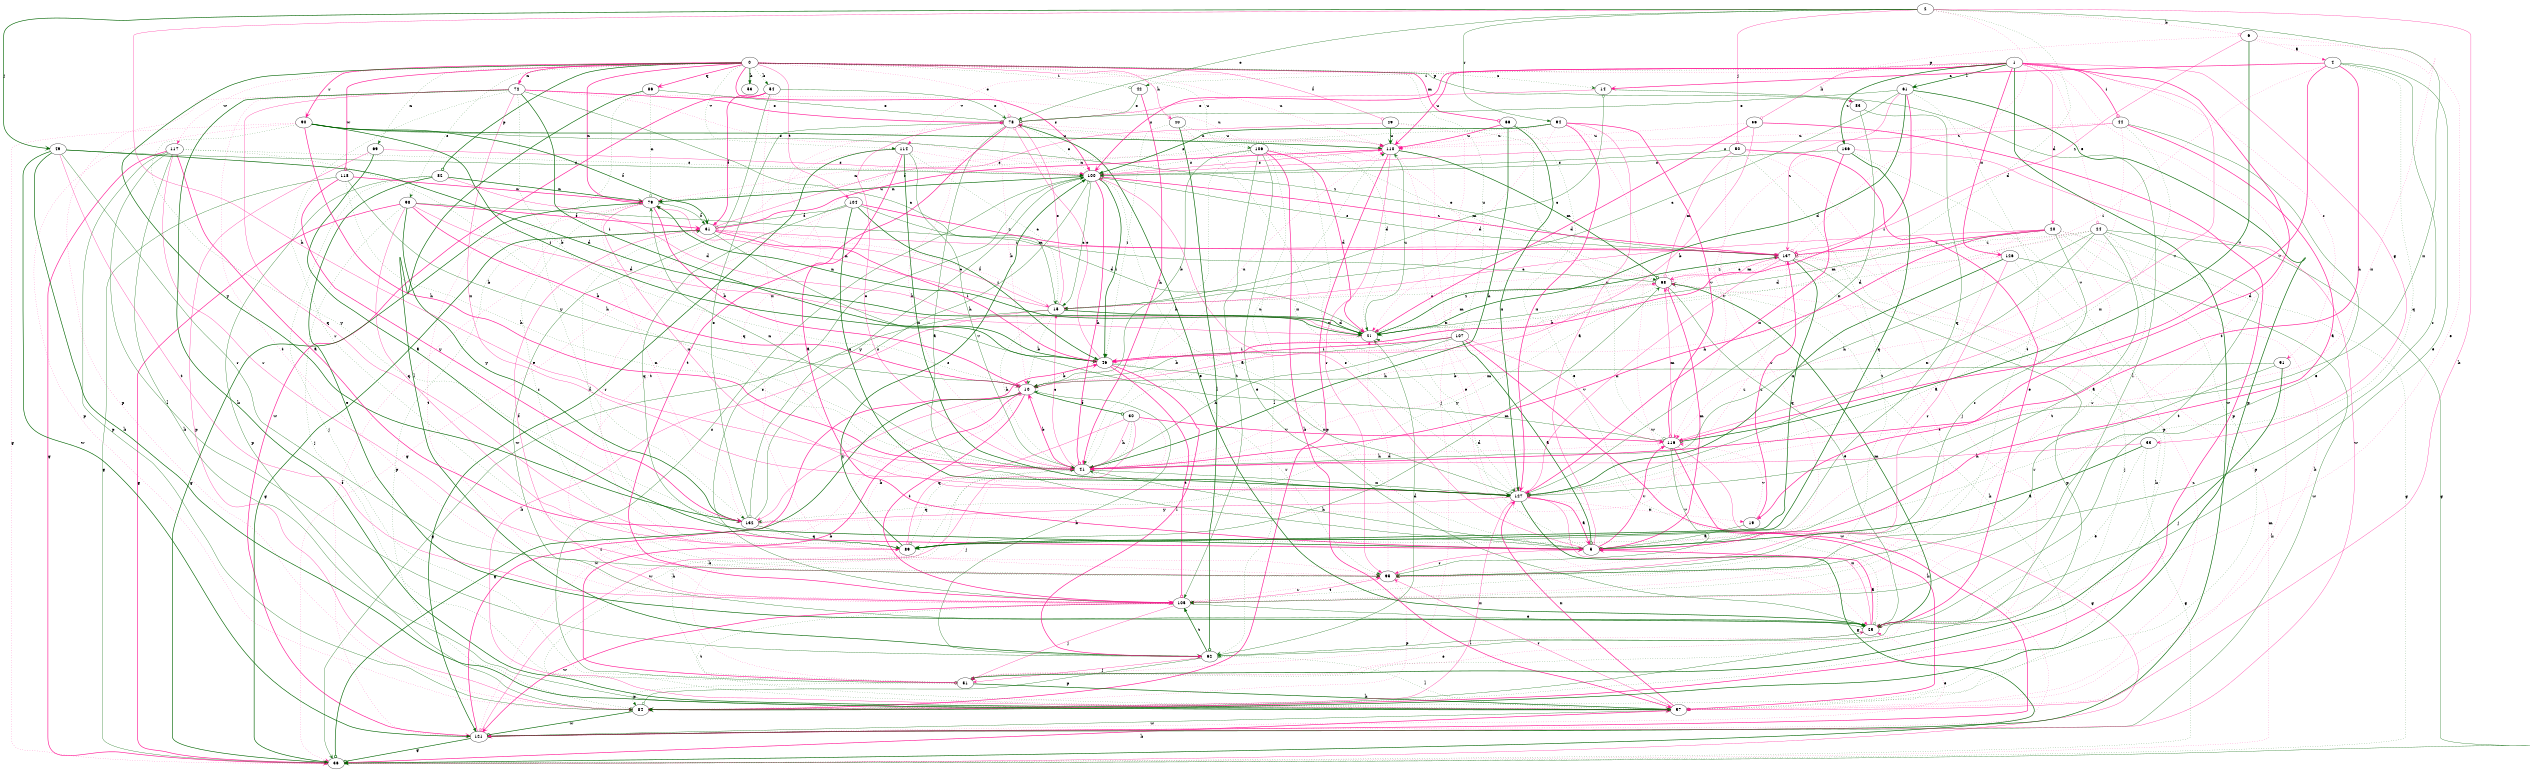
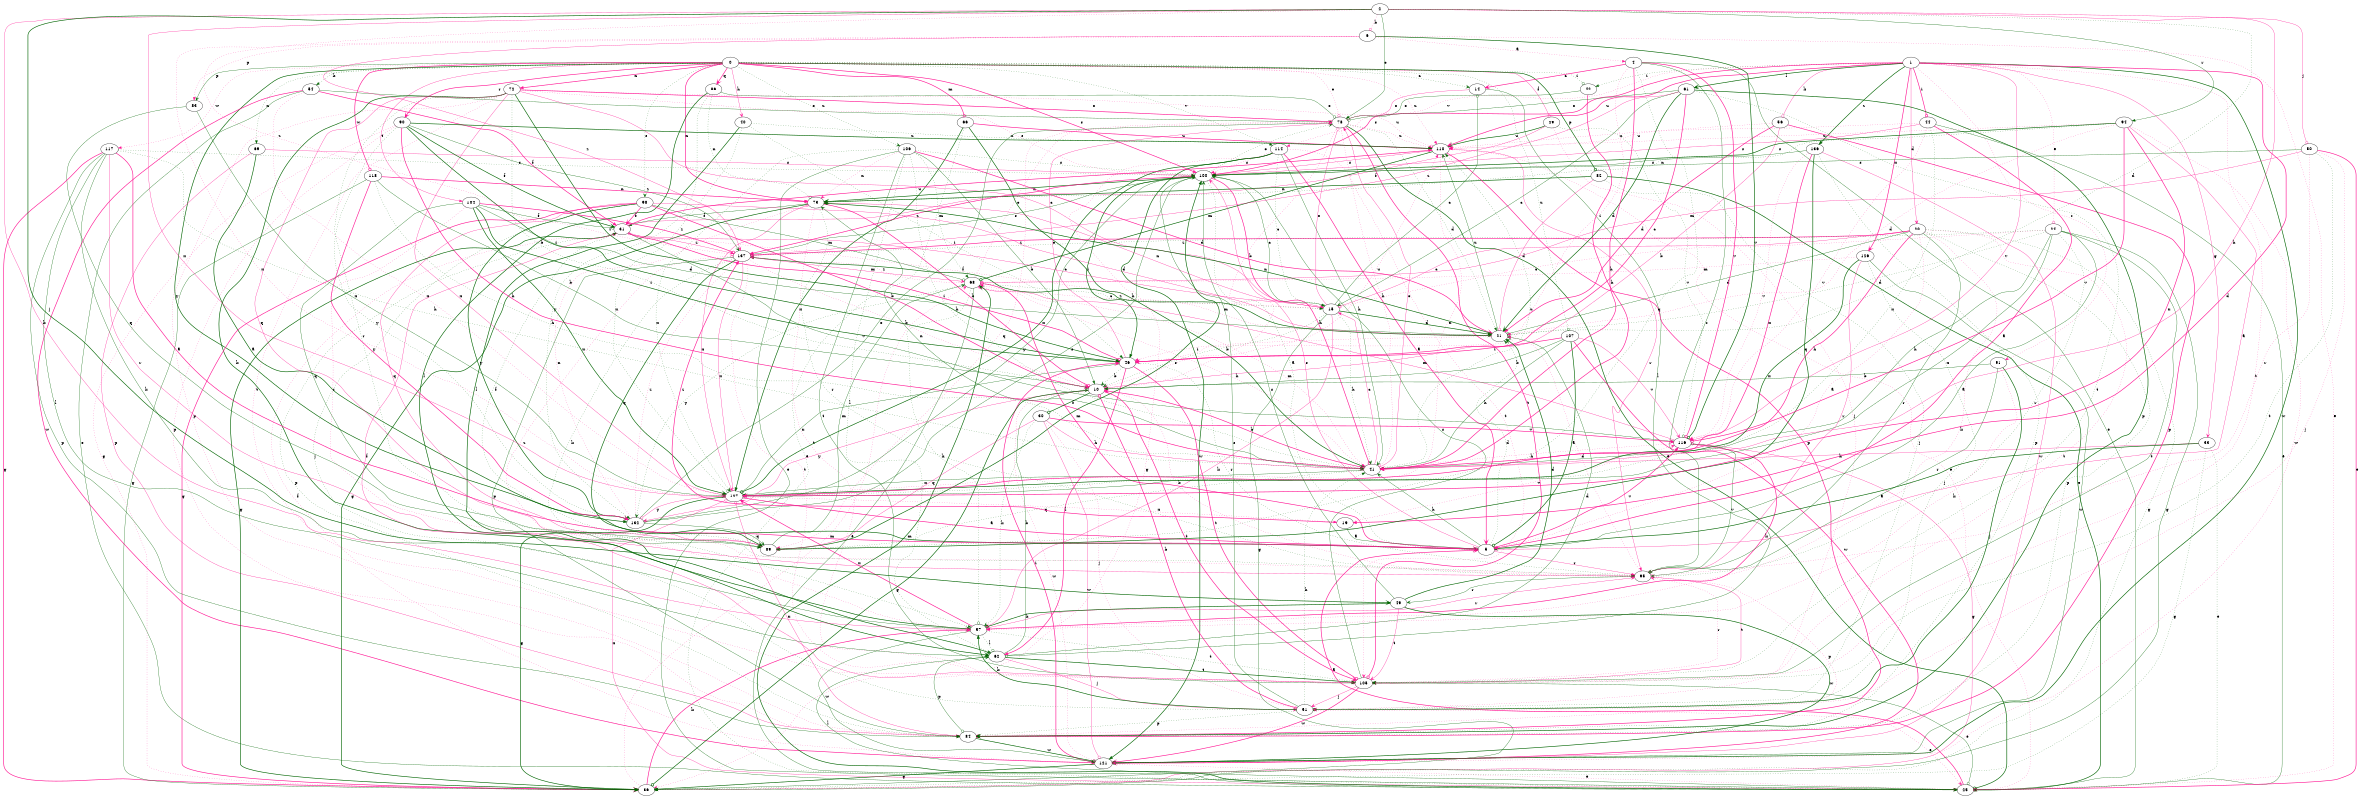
node "53": removed
edge "72" -> "15": color darkgreen -> deeppink
node "79": label "79" -> "73"
edge "61" -> "46": label "i" -> "c"
edge "2" -> "127": color darkgreen -> deeppink
edge "82" -> "84": removed, label "p"
edge "78" -> "5": removed, label "a"
edge "106" -> "57": removed, label "k"
edge "49" -> "95": reversed
